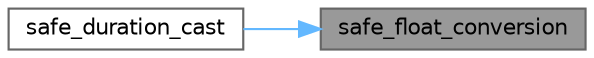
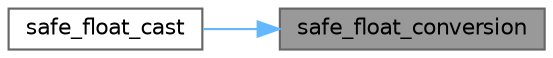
node "safe_duration_cast": label "safe_duration_cast" -> "safe_float_cast"
